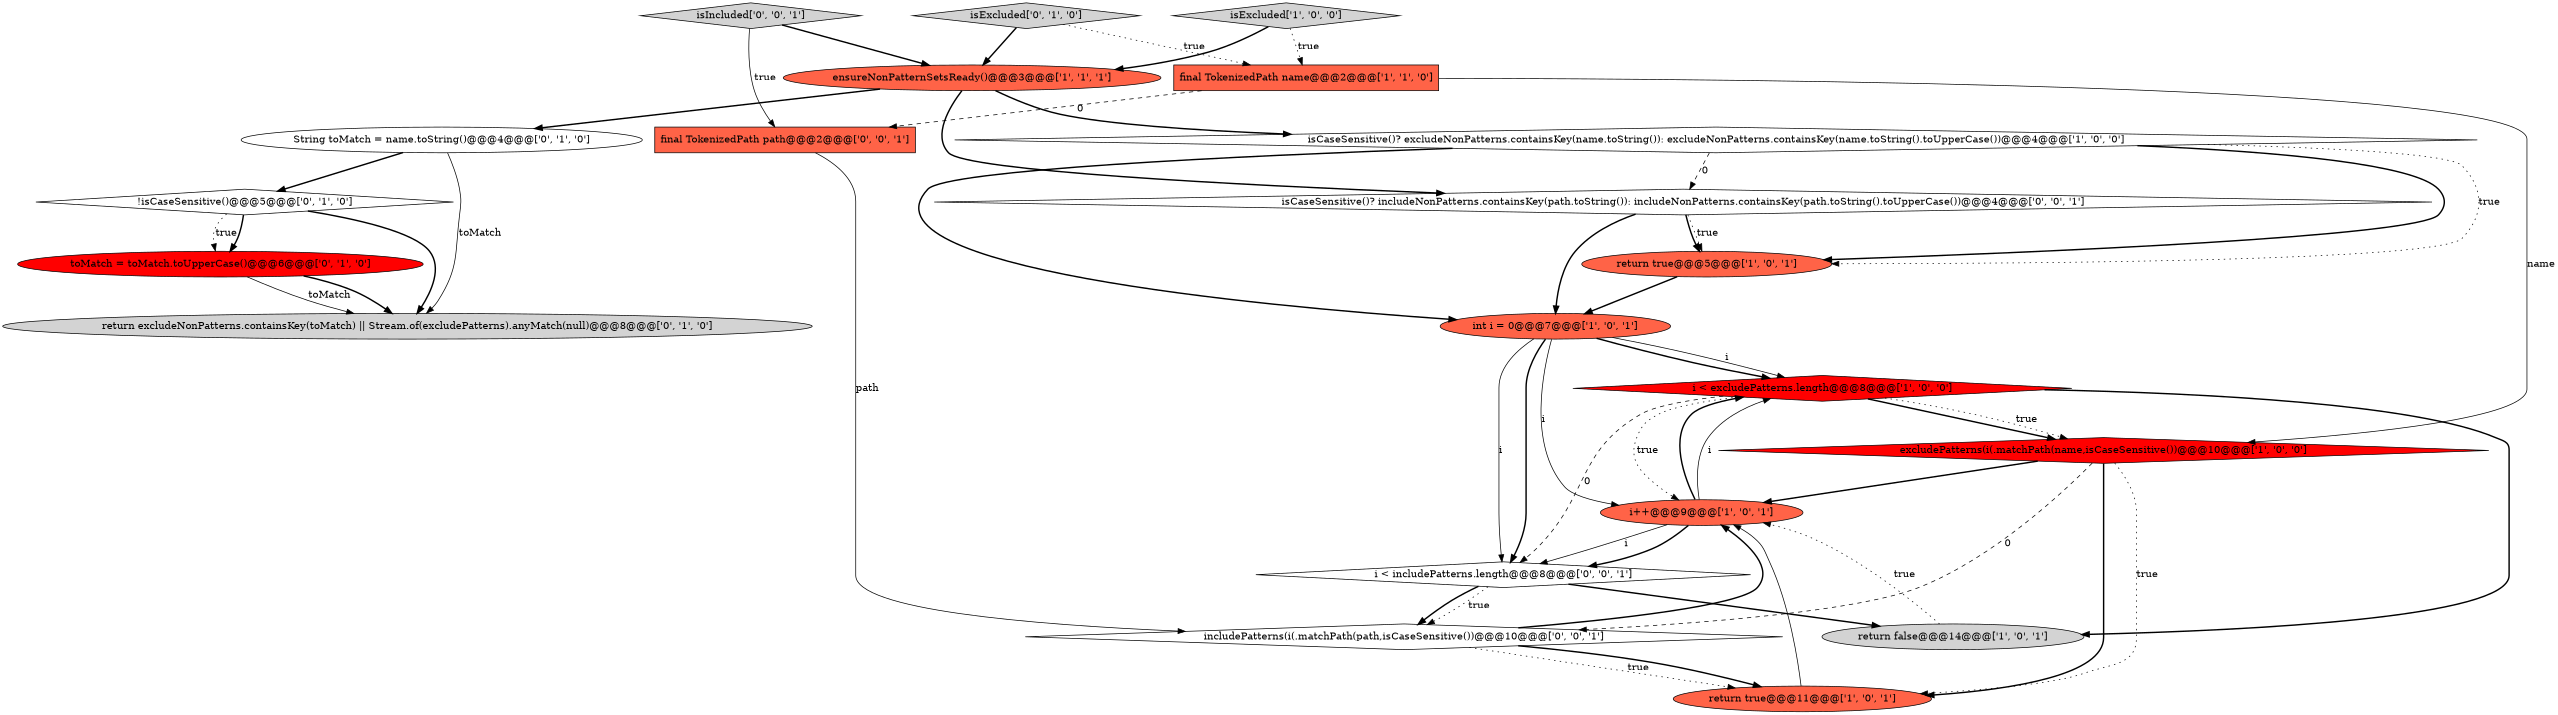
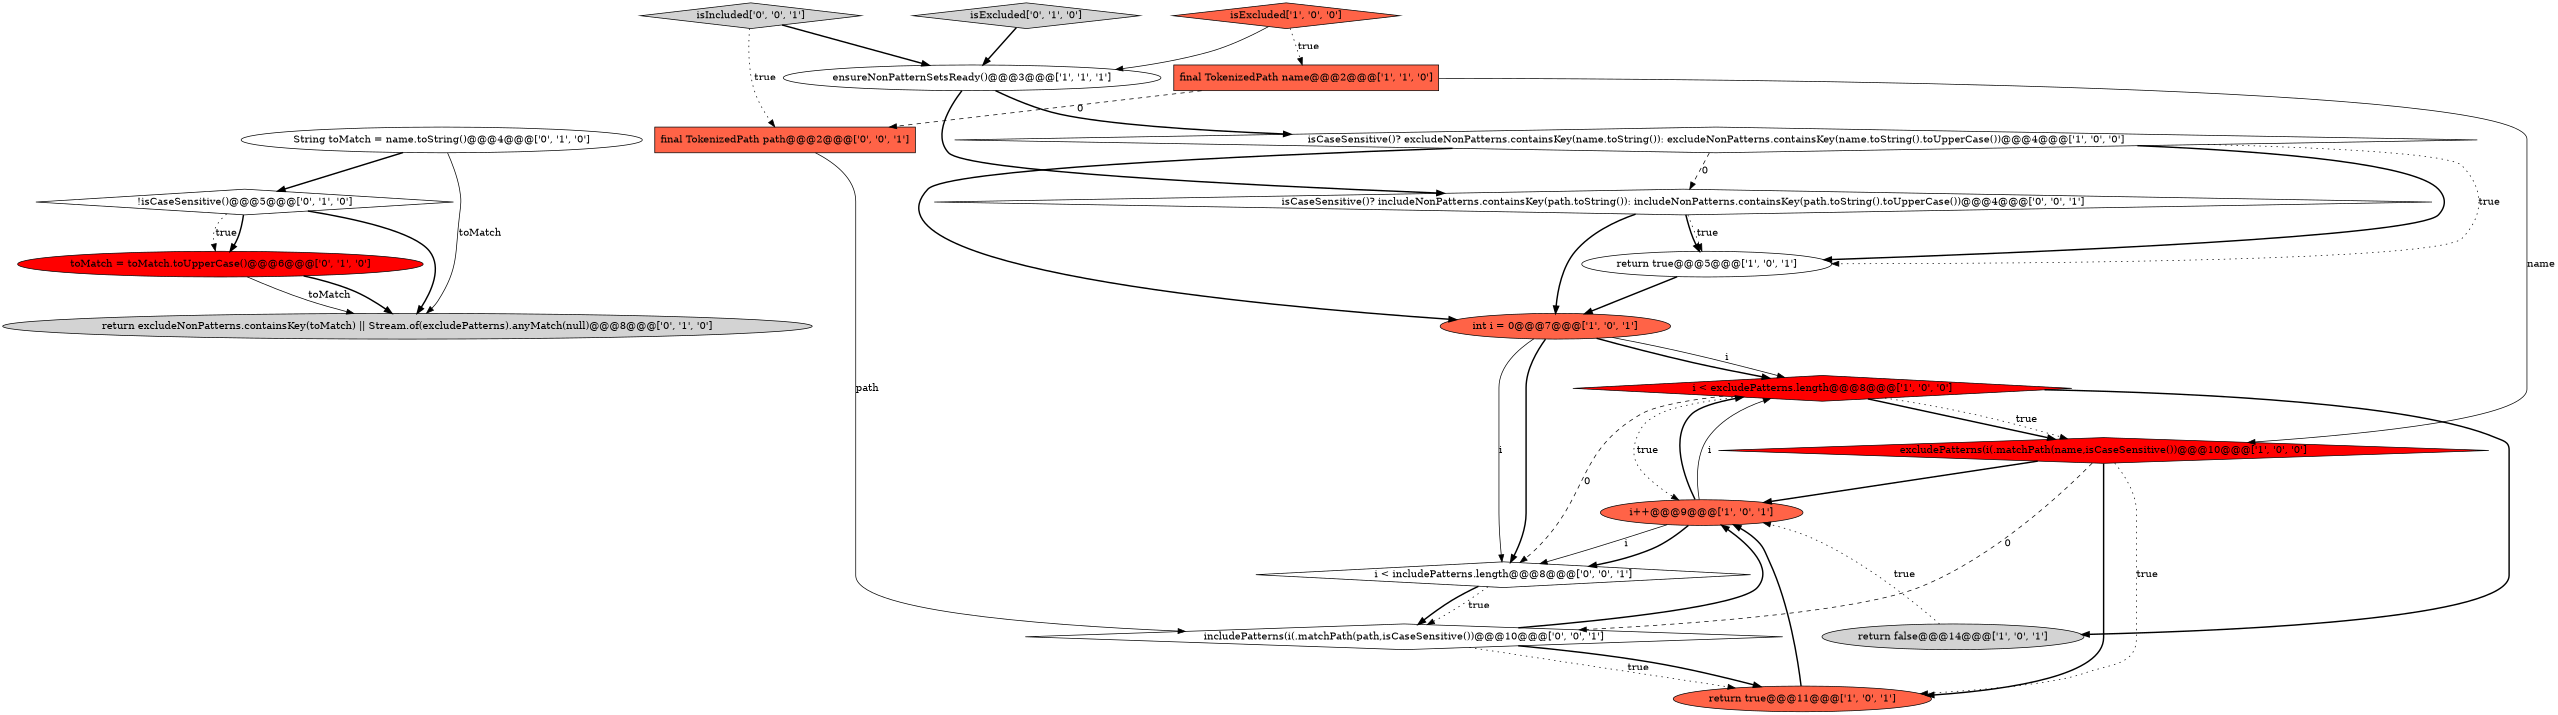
node "isExcluded['1', '0', '0']": fillcolor lightgray -> tomato
edge "isExcluded['0', '1', '0']" -> "final TokenizedPath name@@@2@@@['1', '1', '0']": removed, label "true"
edge "isExcluded['1', '0', '0']" -> "ensureNonPatternSetsReady()@@@3@@@['1', '1', '1']": style bold -> solid
edge "isIncluded['0', '0', '1']" -> "final TokenizedPath path@@@2@@@['0', '0', '1']": style solid -> dotted
node "ensureNonPatternSetsReady()@@@3@@@['1', '1', '1']": fillcolor tomato -> white
edge "ensureNonPatternSetsReady()@@@3@@@['1', '1', '1']" -> "String toMatch = name.toString()@@@4@@@['0', '1', '0']": removed
node "return true@@@5@@@['1', '0', '1']": fillcolor tomato -> white
edge "int i = 0@@@7@@@['1', '0', '1']" -> "i++@@@9@@@['1', '0', '1']": removed, label "i"
edge "return true@@@11@@@['1', '0', '1']" -> "i++@@@9@@@['1', '0', '1']": style solid -> bold
edge "i < includePatterns.length@@@8@@@['0', '0', '1']" -> "return false@@@14@@@['1', '0', '1']": removed
